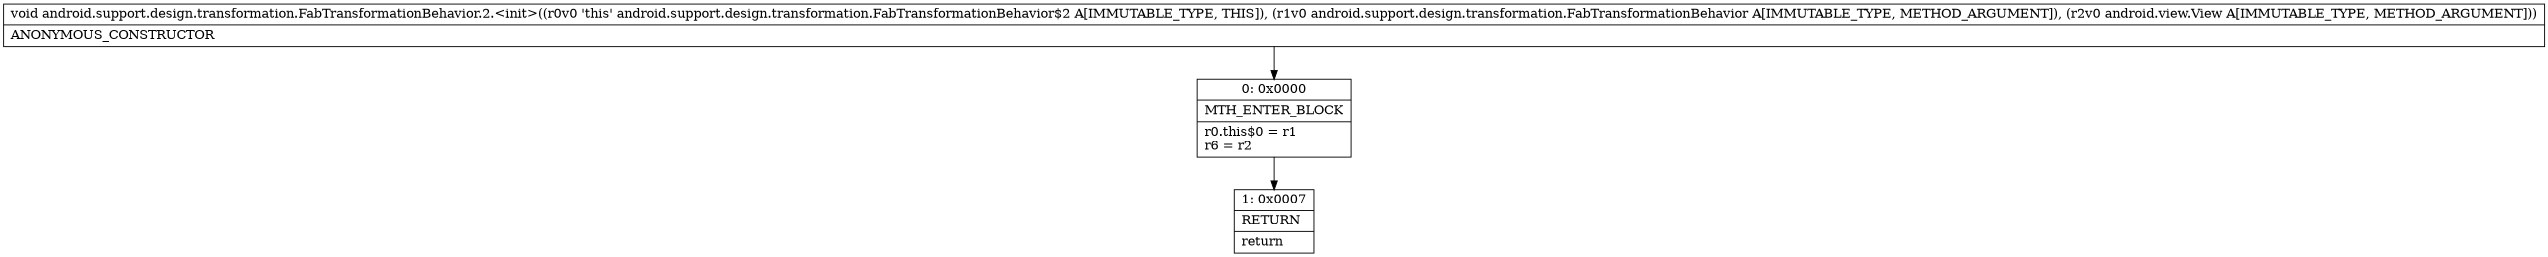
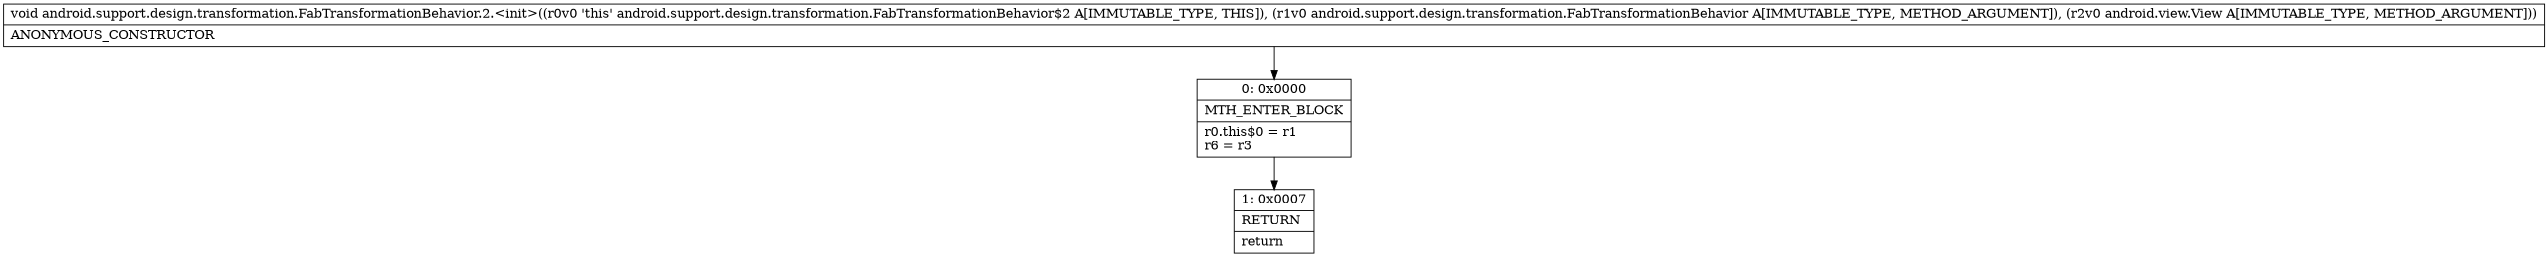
node "0: 0x0000": text "r6 = r2" -> "r6 = r3"
